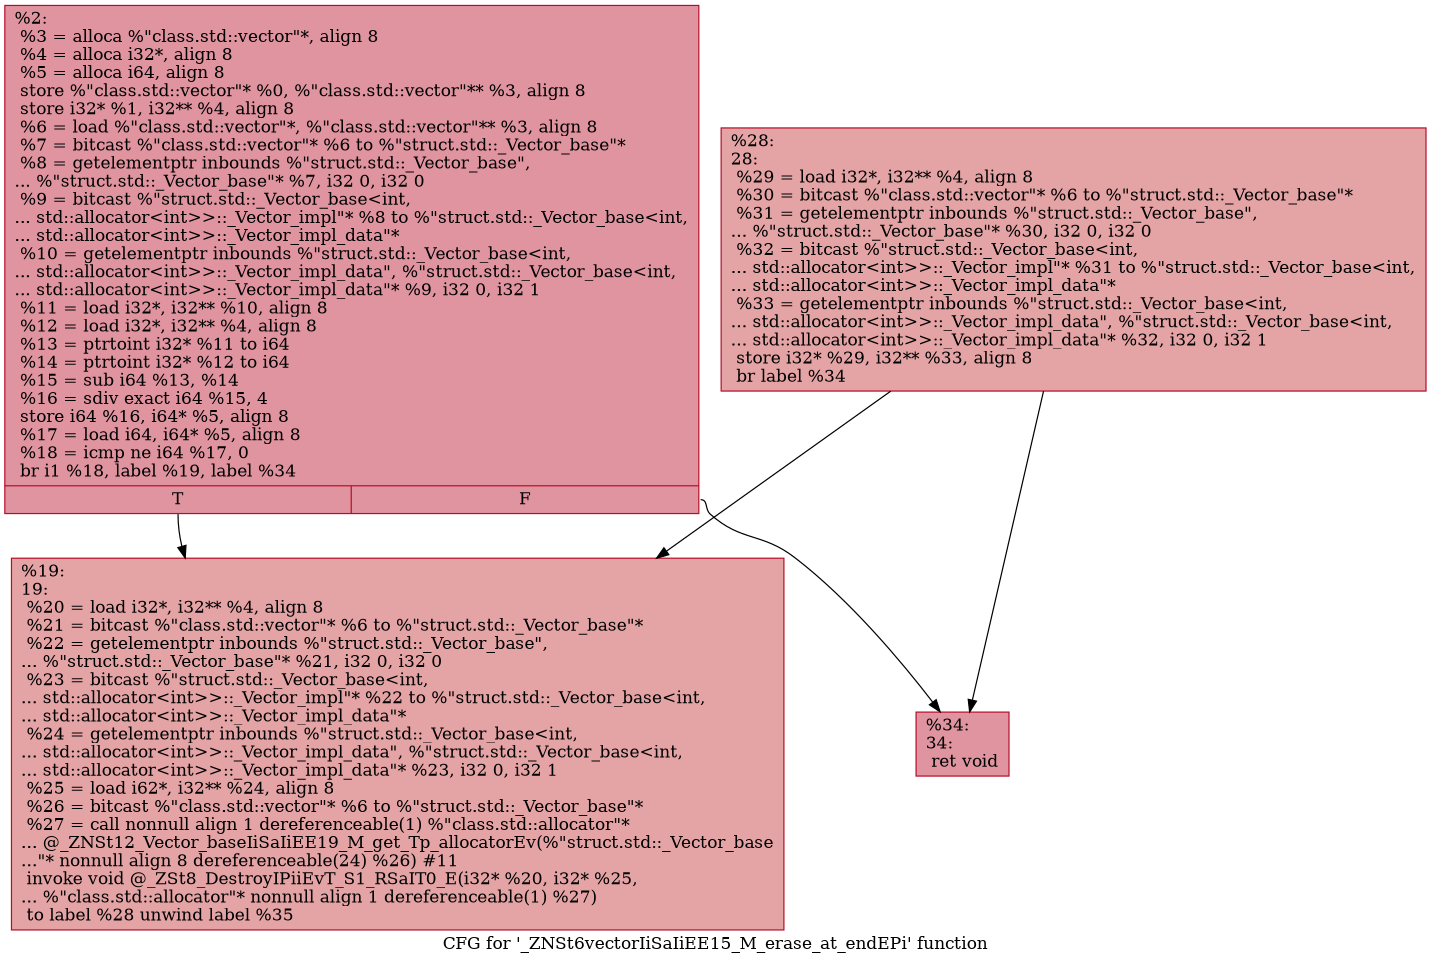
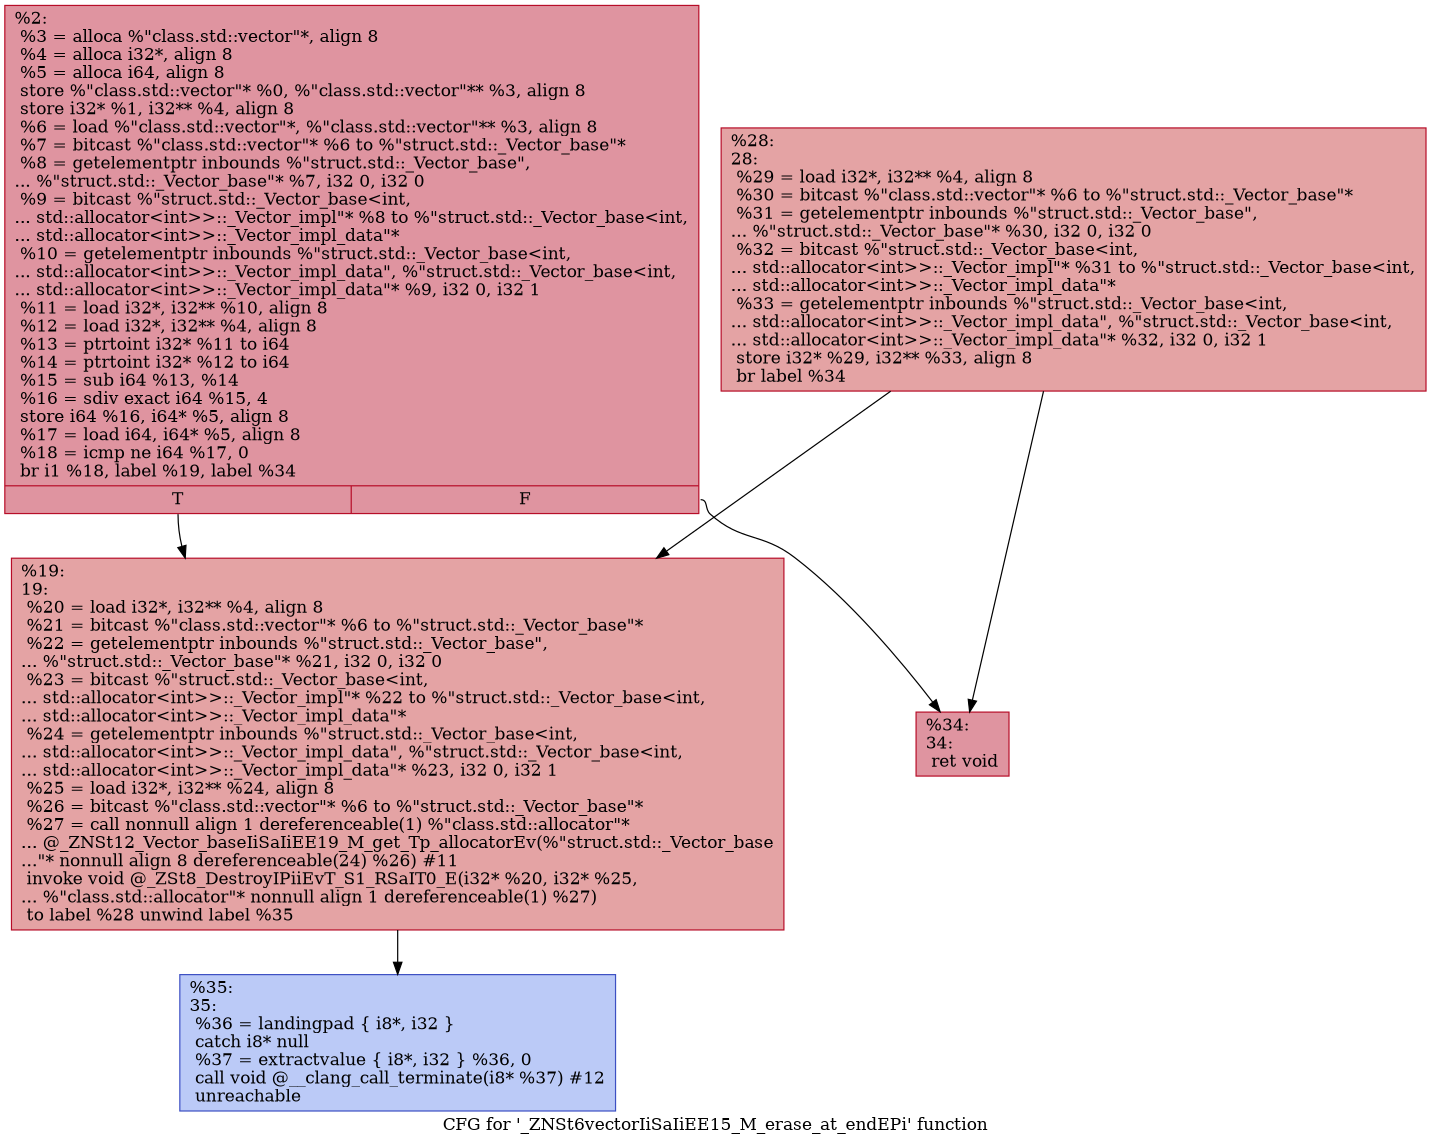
node "%19:": text "%25 = load i62*, i32** %24, align 8" -> "%25 = load i32*, i32** %24, align 8"
node "%35:": added
